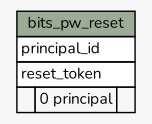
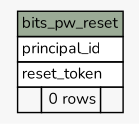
node "bits_pw_reset": text "0 principal" -> "0 rows"
